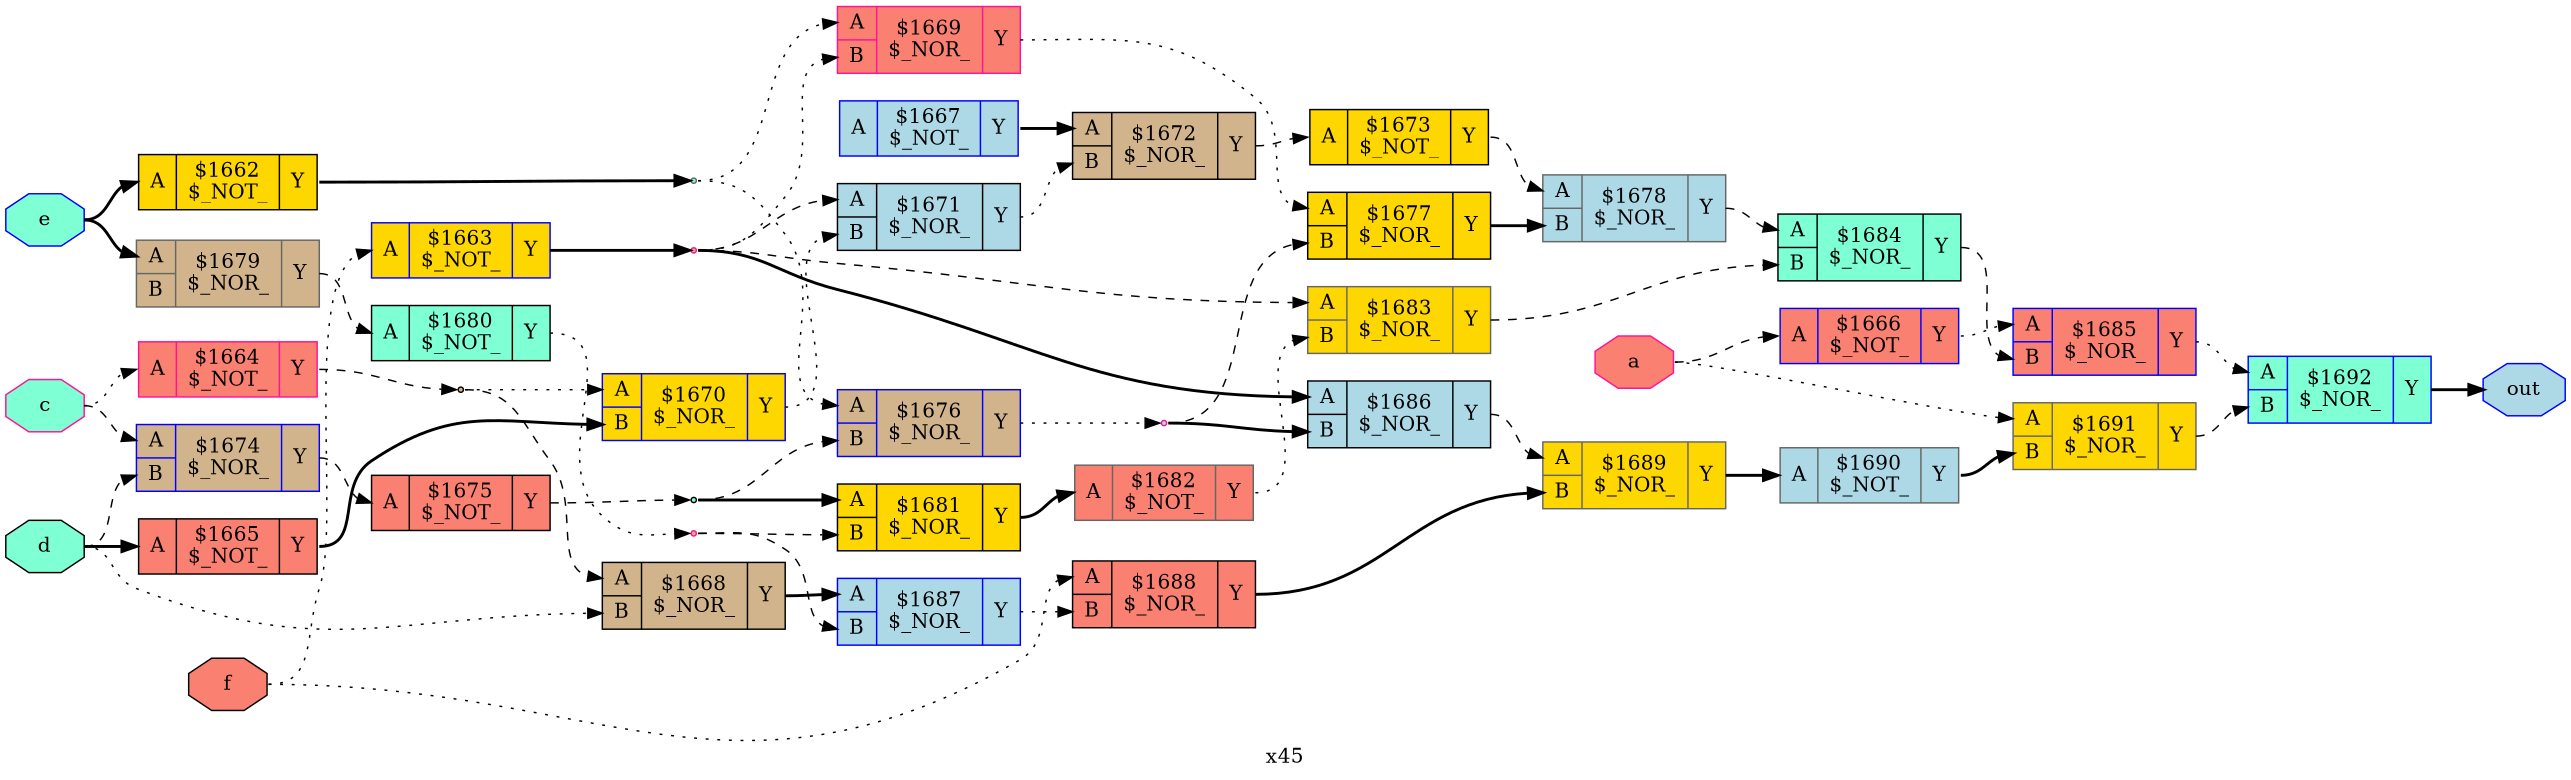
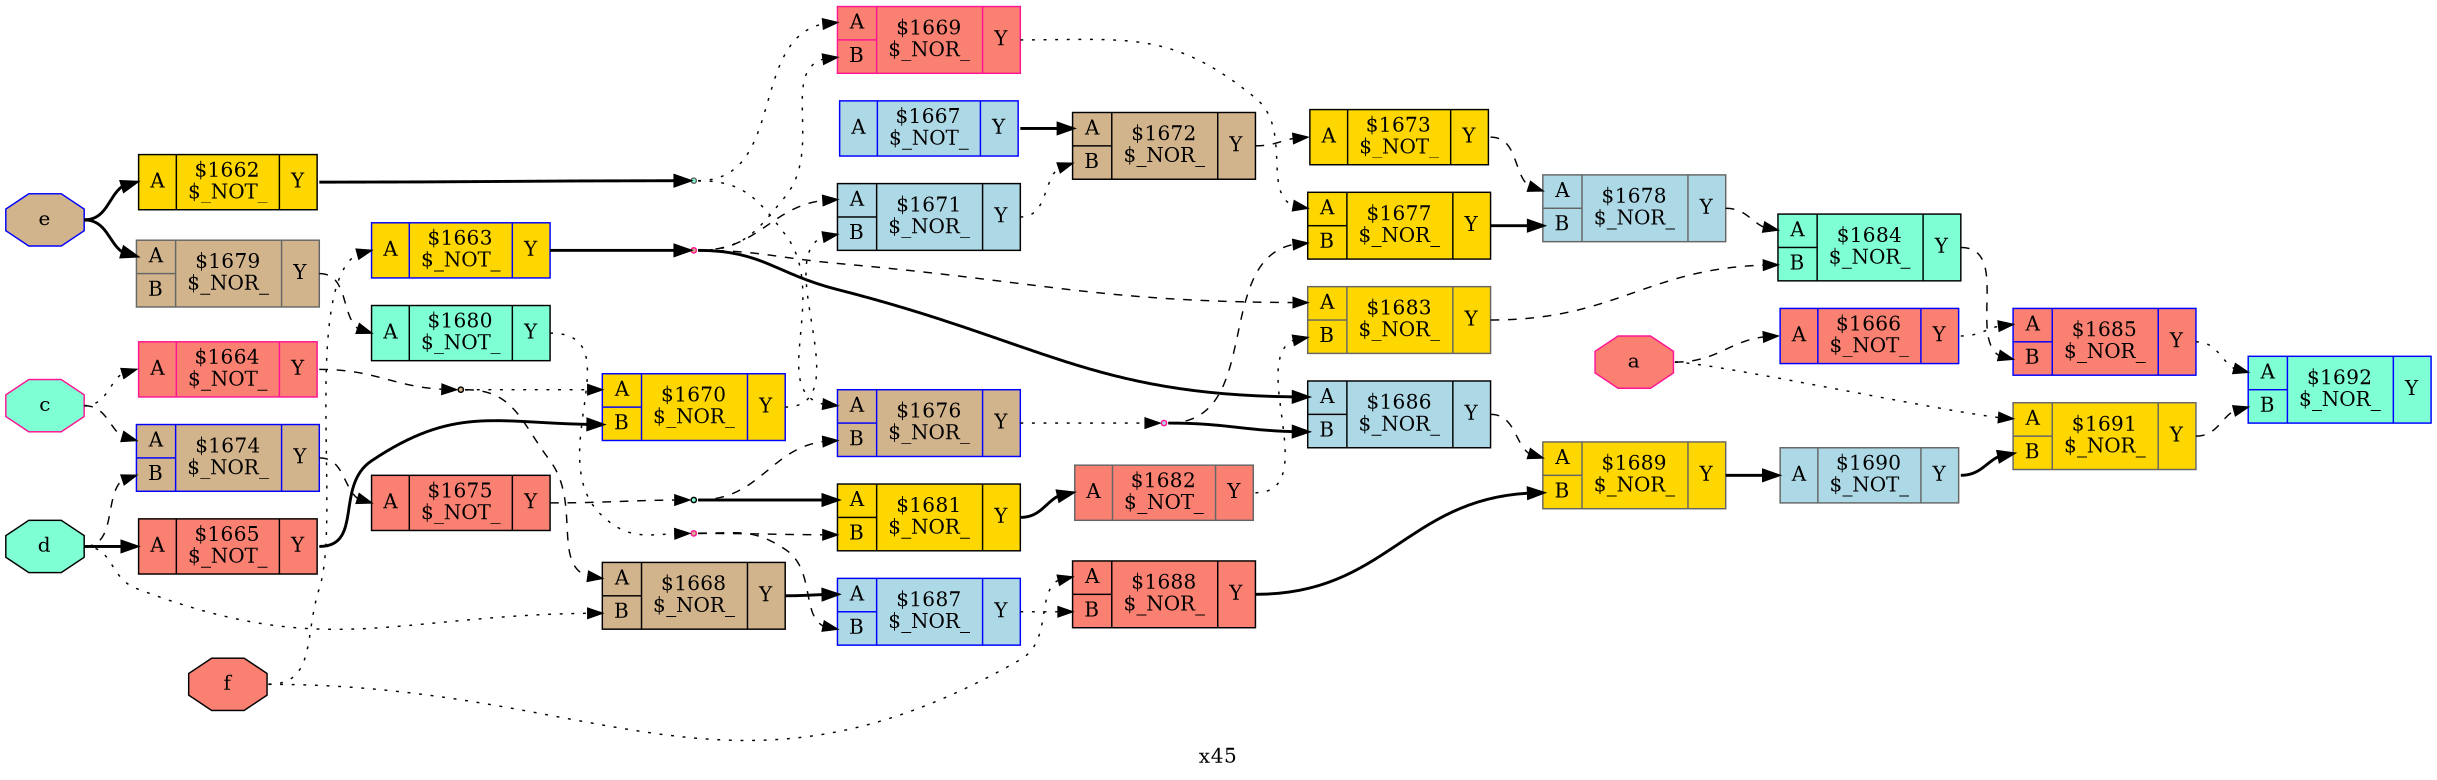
node "e": fillcolor aquamarine -> tan
node "out": removed
